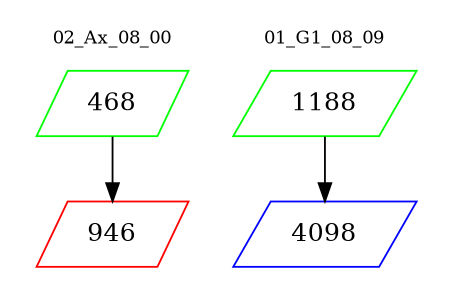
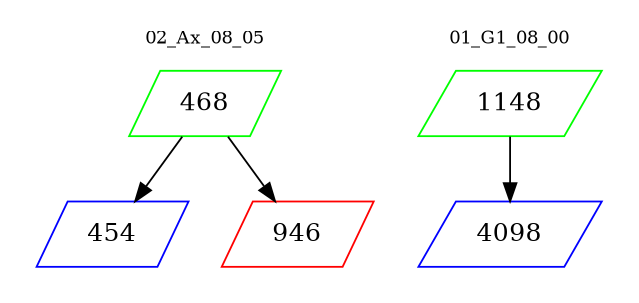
cluster "02_Ax_08_00": label "02_Ax_08_00" -> "02_Ax_08_05"
cluster "01_G1_08_09": label "01_G1_08_09" -> "01_G1_08_00"
node "1188": label "1188" -> "1148"
node "454": added
